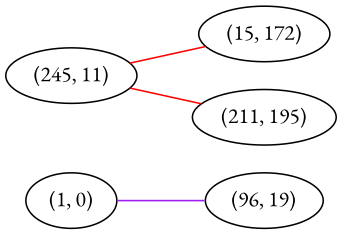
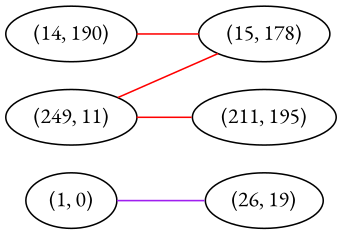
node "(14, 190)": added
node "(15, 172)": label "(15, 172)" -> "(15, 178)"
node "(245, 11)": label "(245, 11)" -> "(249, 11)"
node "(96, 19)": label "(96, 19)" -> "(26, 19)"
